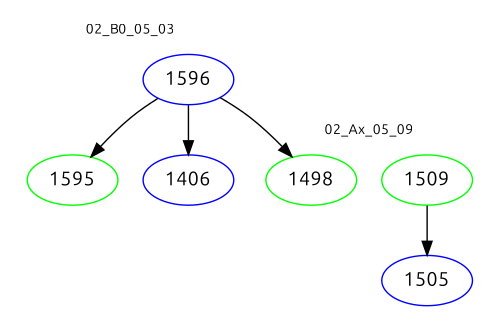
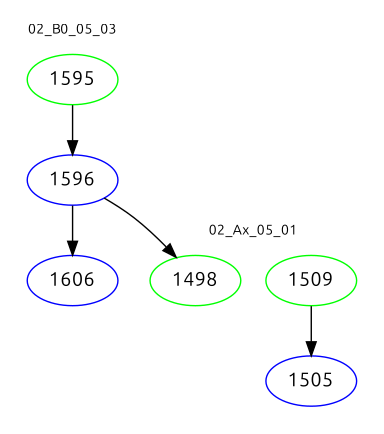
edge "1596" -> "1595": reversed
cluster "02_Ax_05_09": label "02_Ax_05_09" -> "02_Ax_05_01"
node "1406": label "1406" -> "1606"
